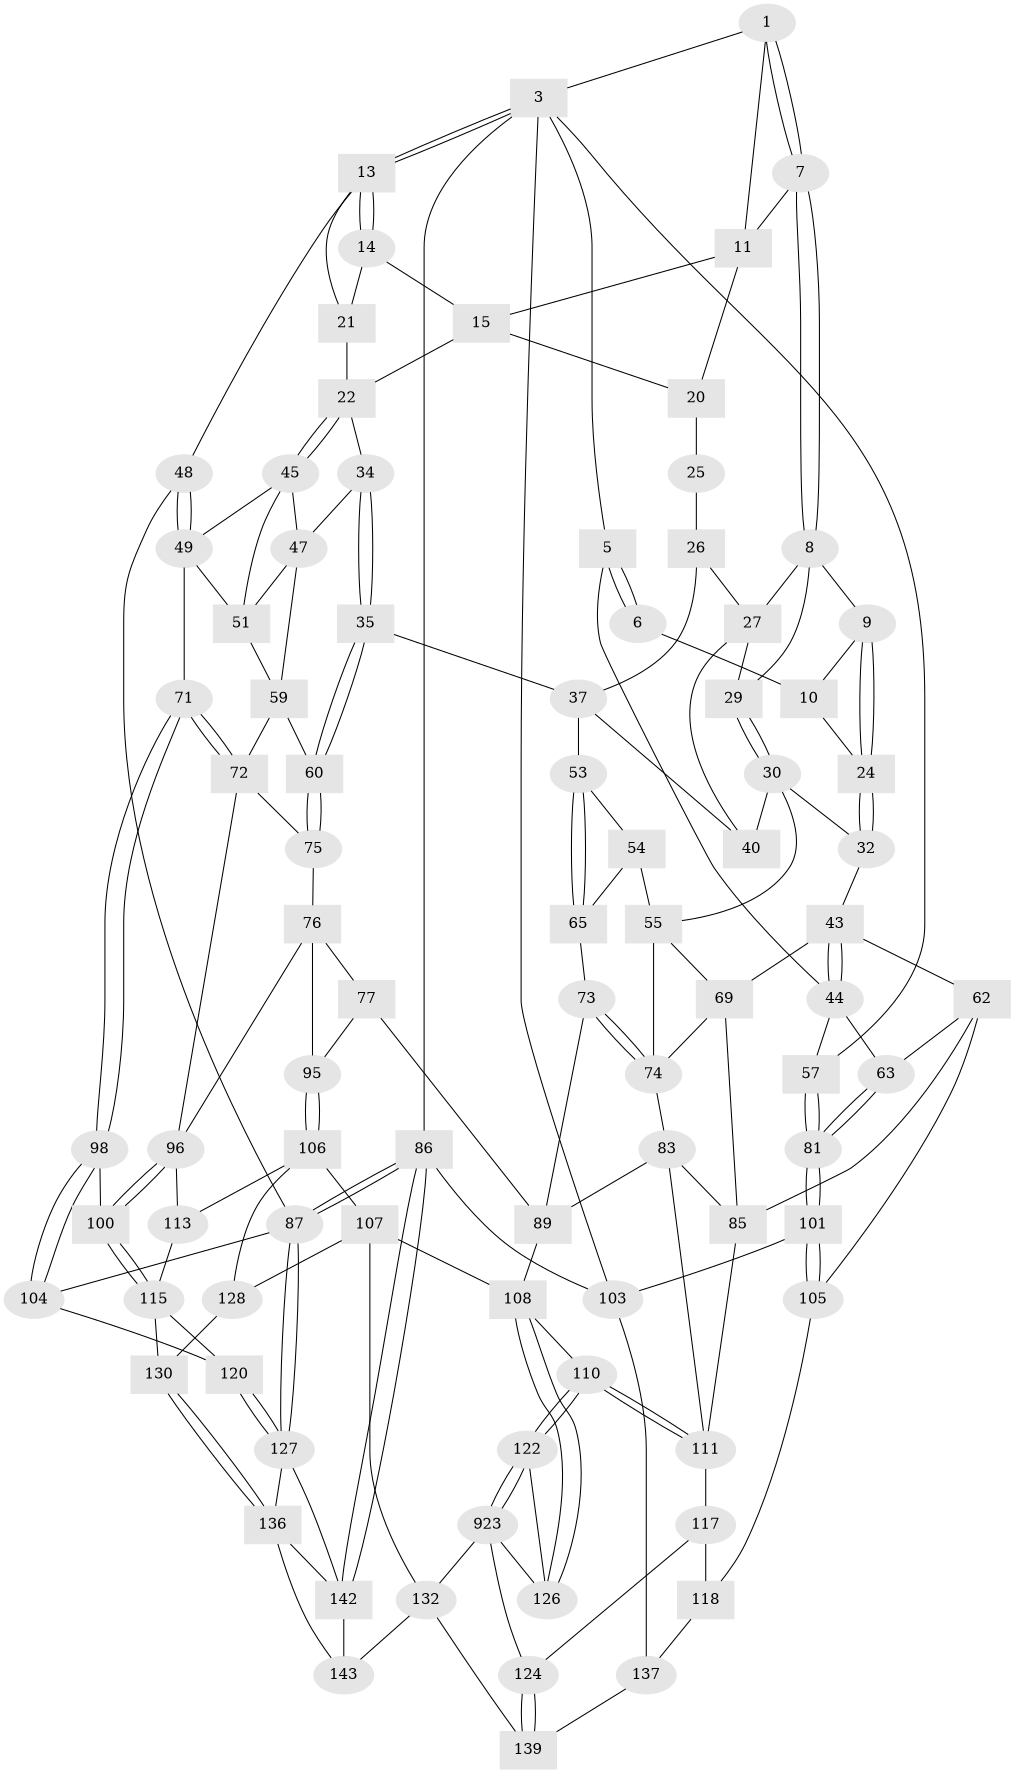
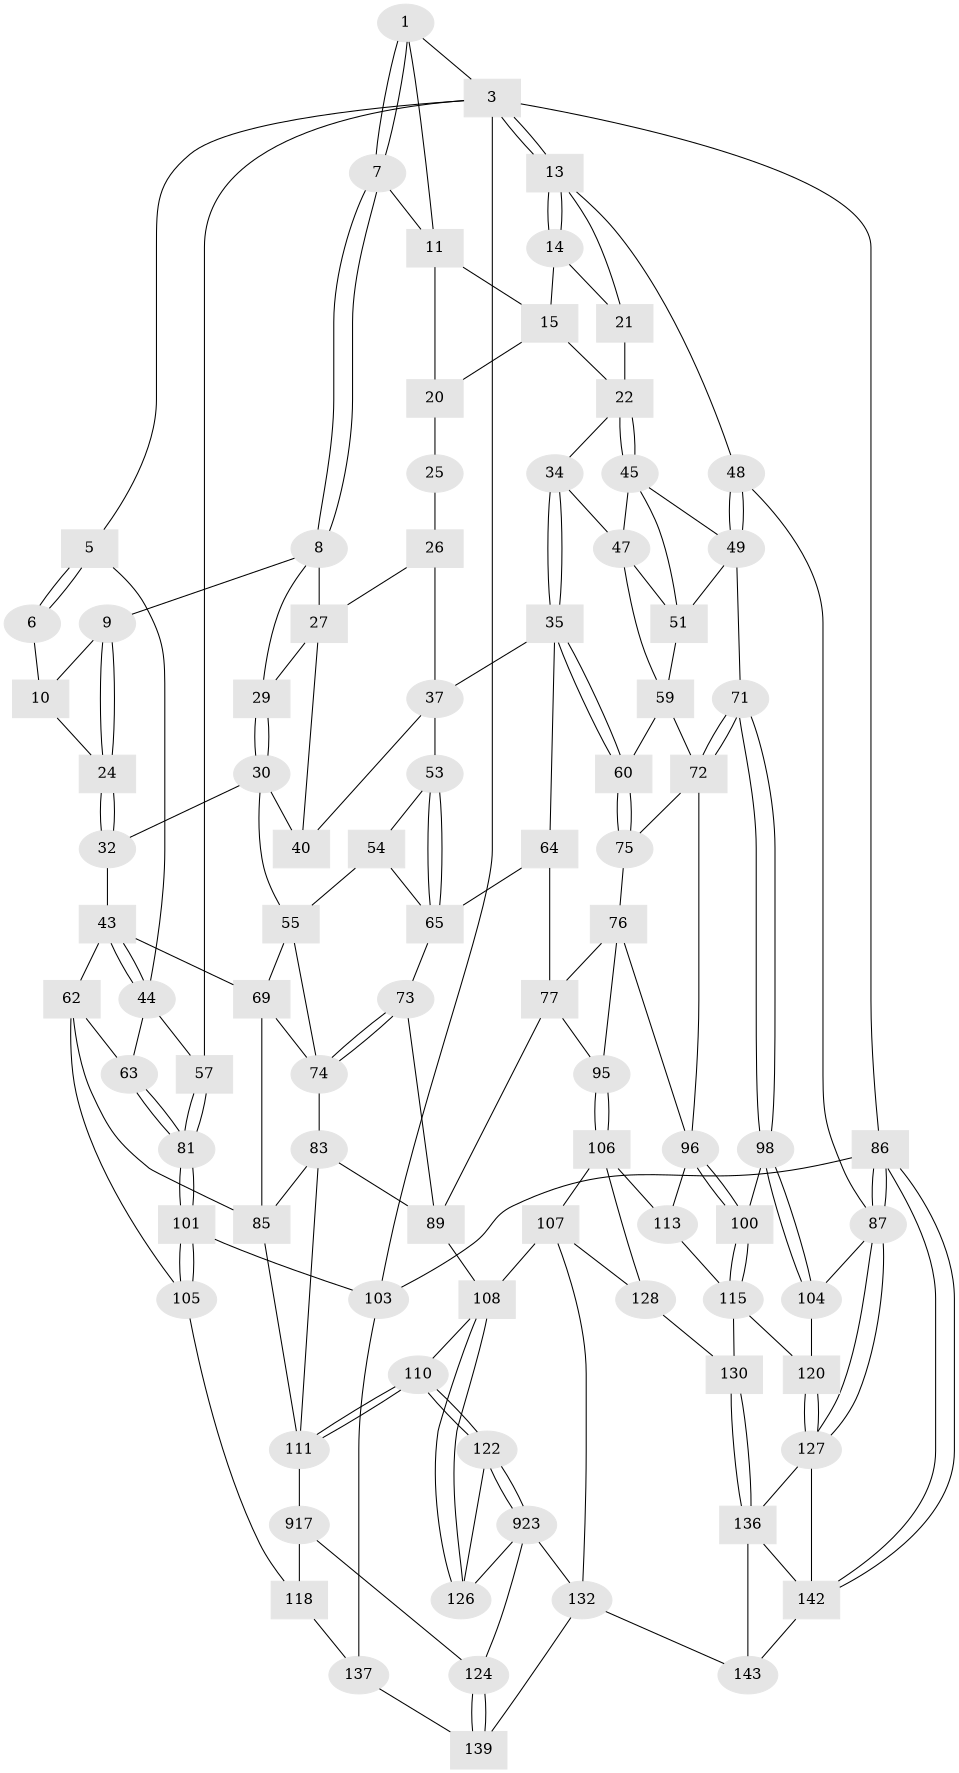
node "64": added
node "117": label "117" -> "917"
